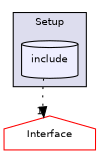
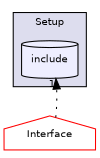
edge "include" -> "Interface": reversed
